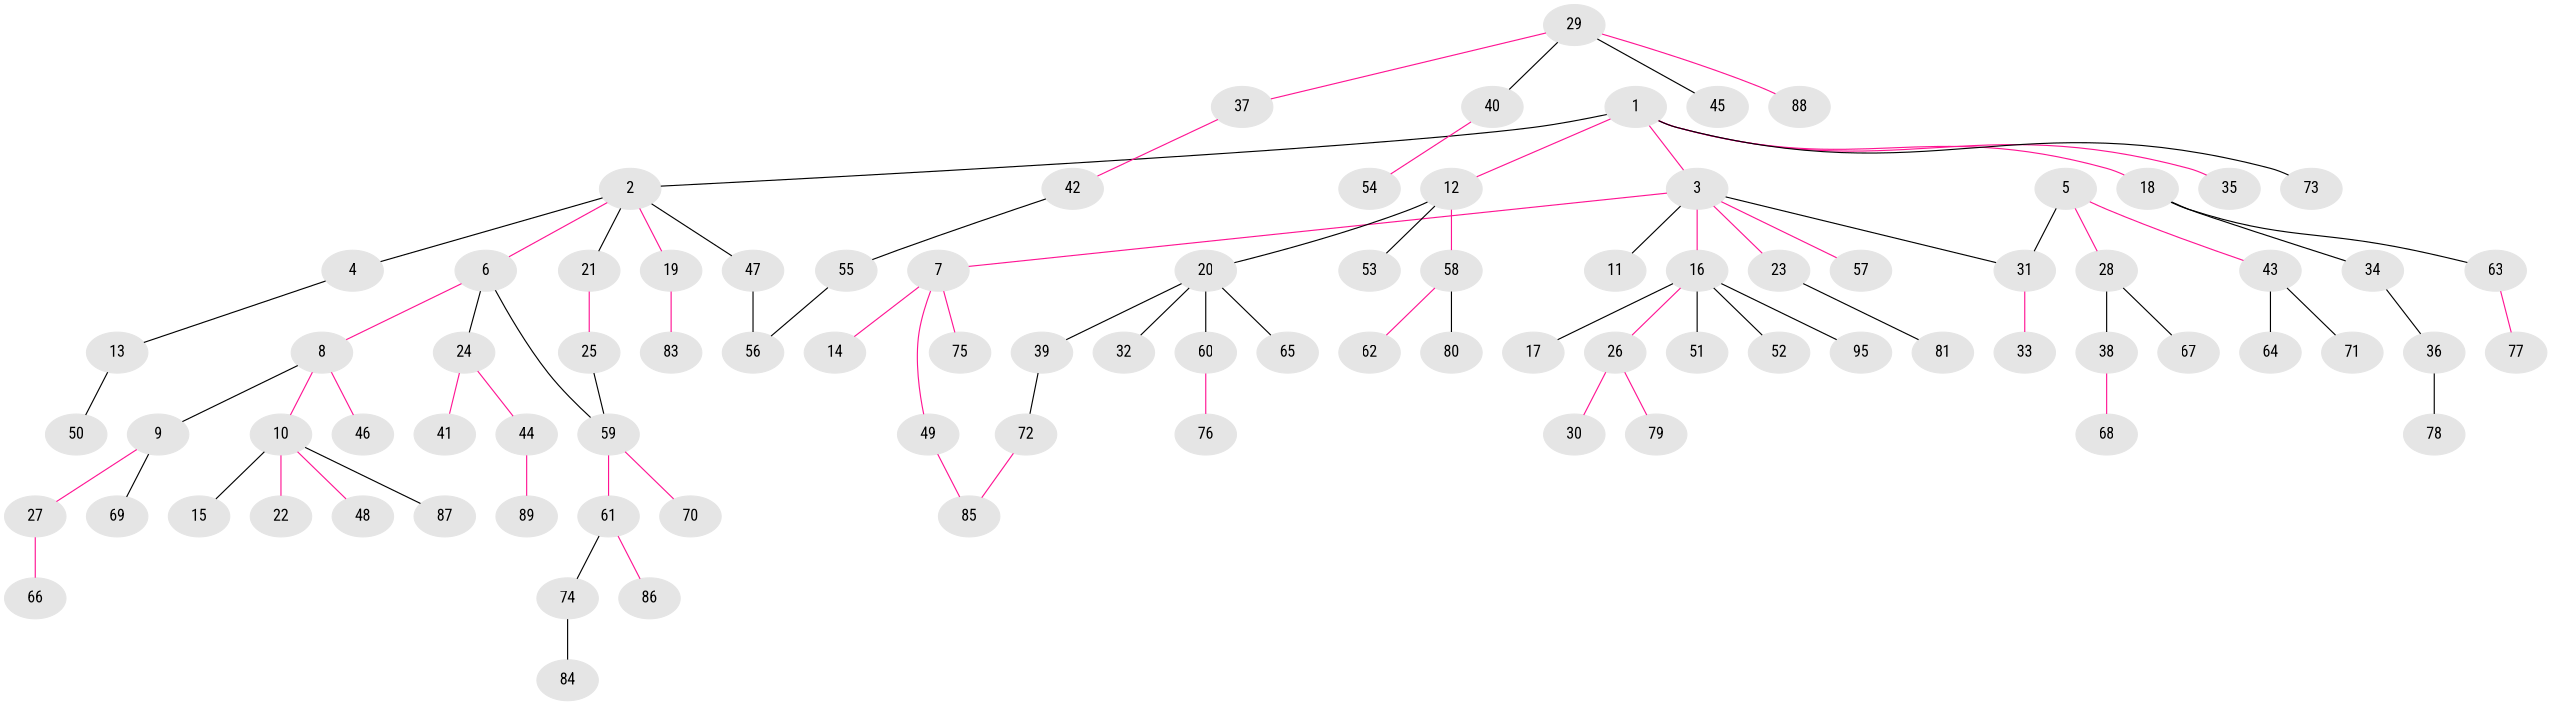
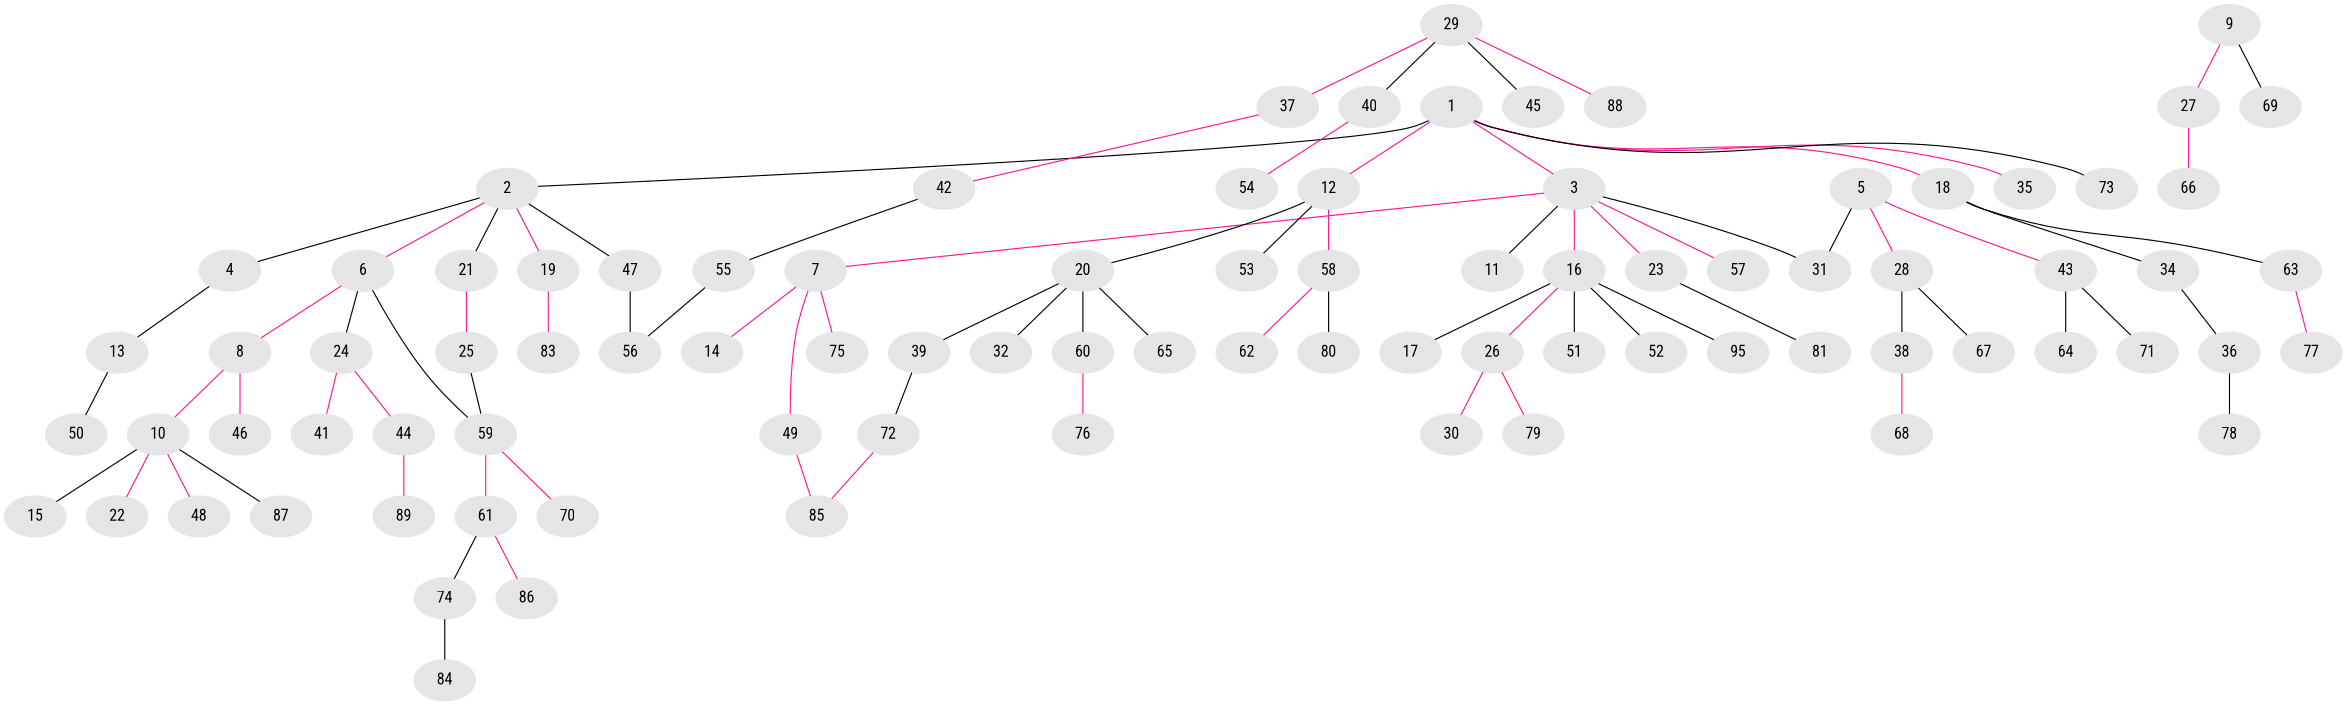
node "33": removed
edge "8" -- "9": removed
